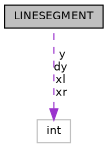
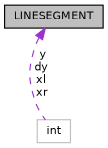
edge "LINESEGMENT" -> "int": reversed
